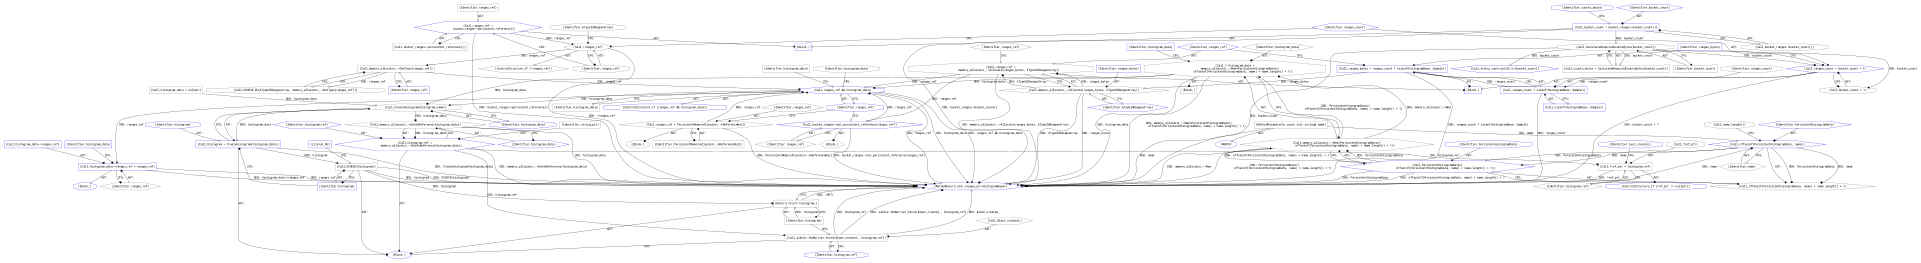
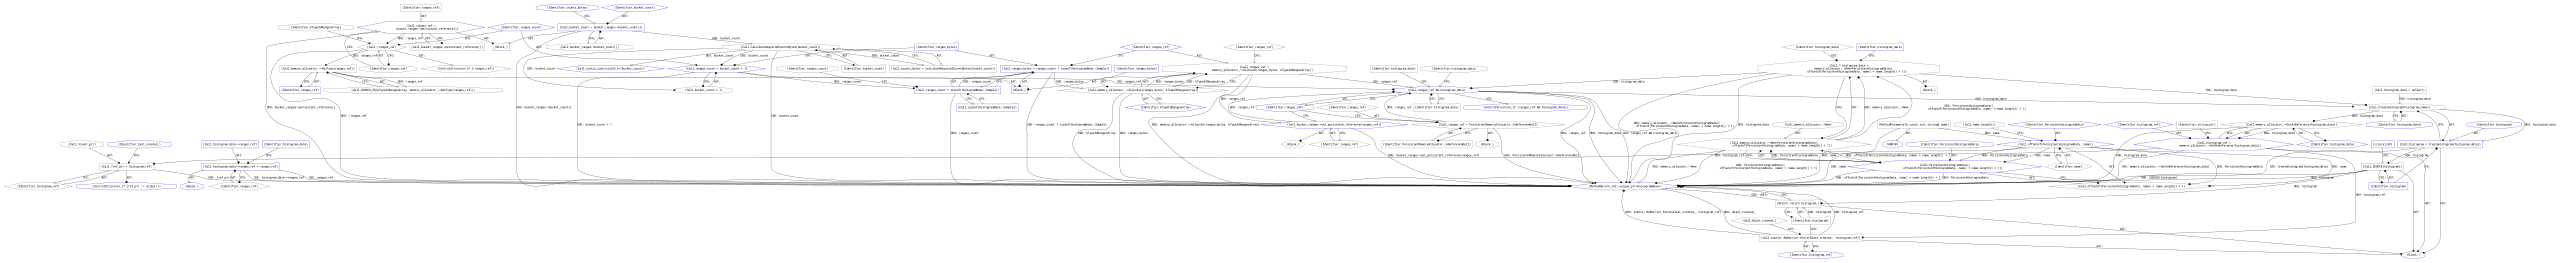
edge "(Call,ranges_ref && histogram_data)" -> "(Call,histogram_data->ranges_ref = ranges_ref)": removed, label "DDG: ranges_ref"
node "(Call,memory_allocator_->New)": added
node "(Call,*ref_ptr)": label "(Call,*ref_ptr)" -> "(Call,*count_ptr)"
